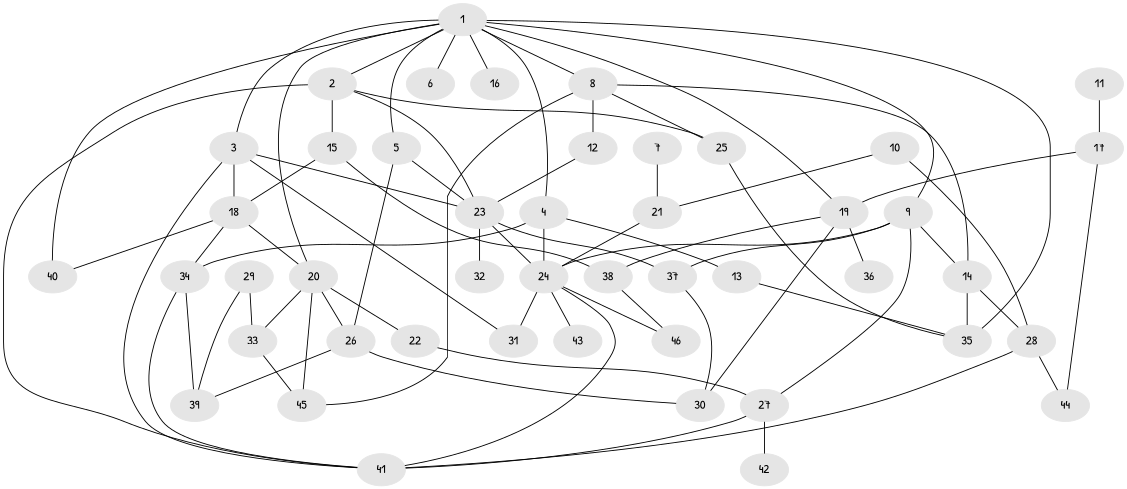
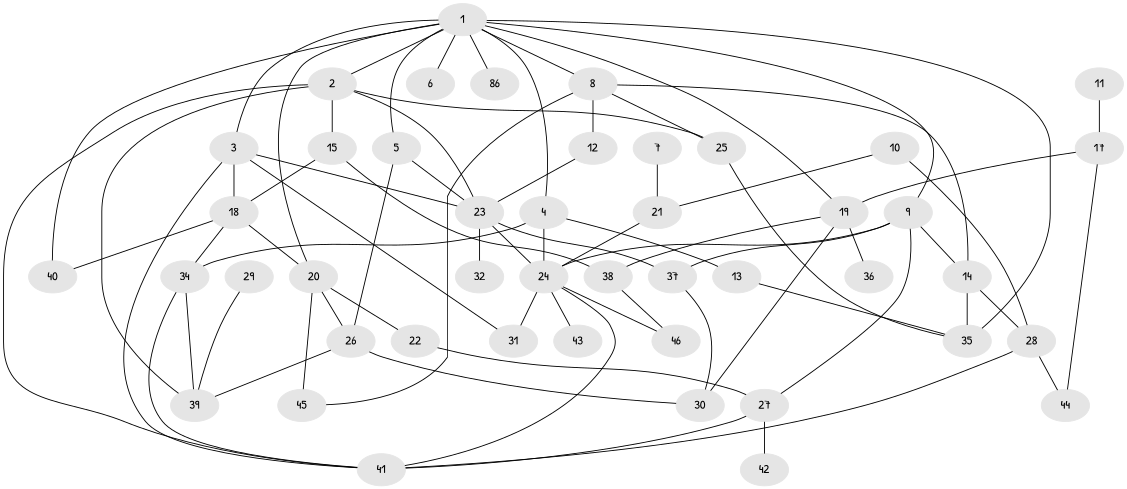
node "16": label "16" -> "86"
edge "2" -- "39": added
node "33": removed
